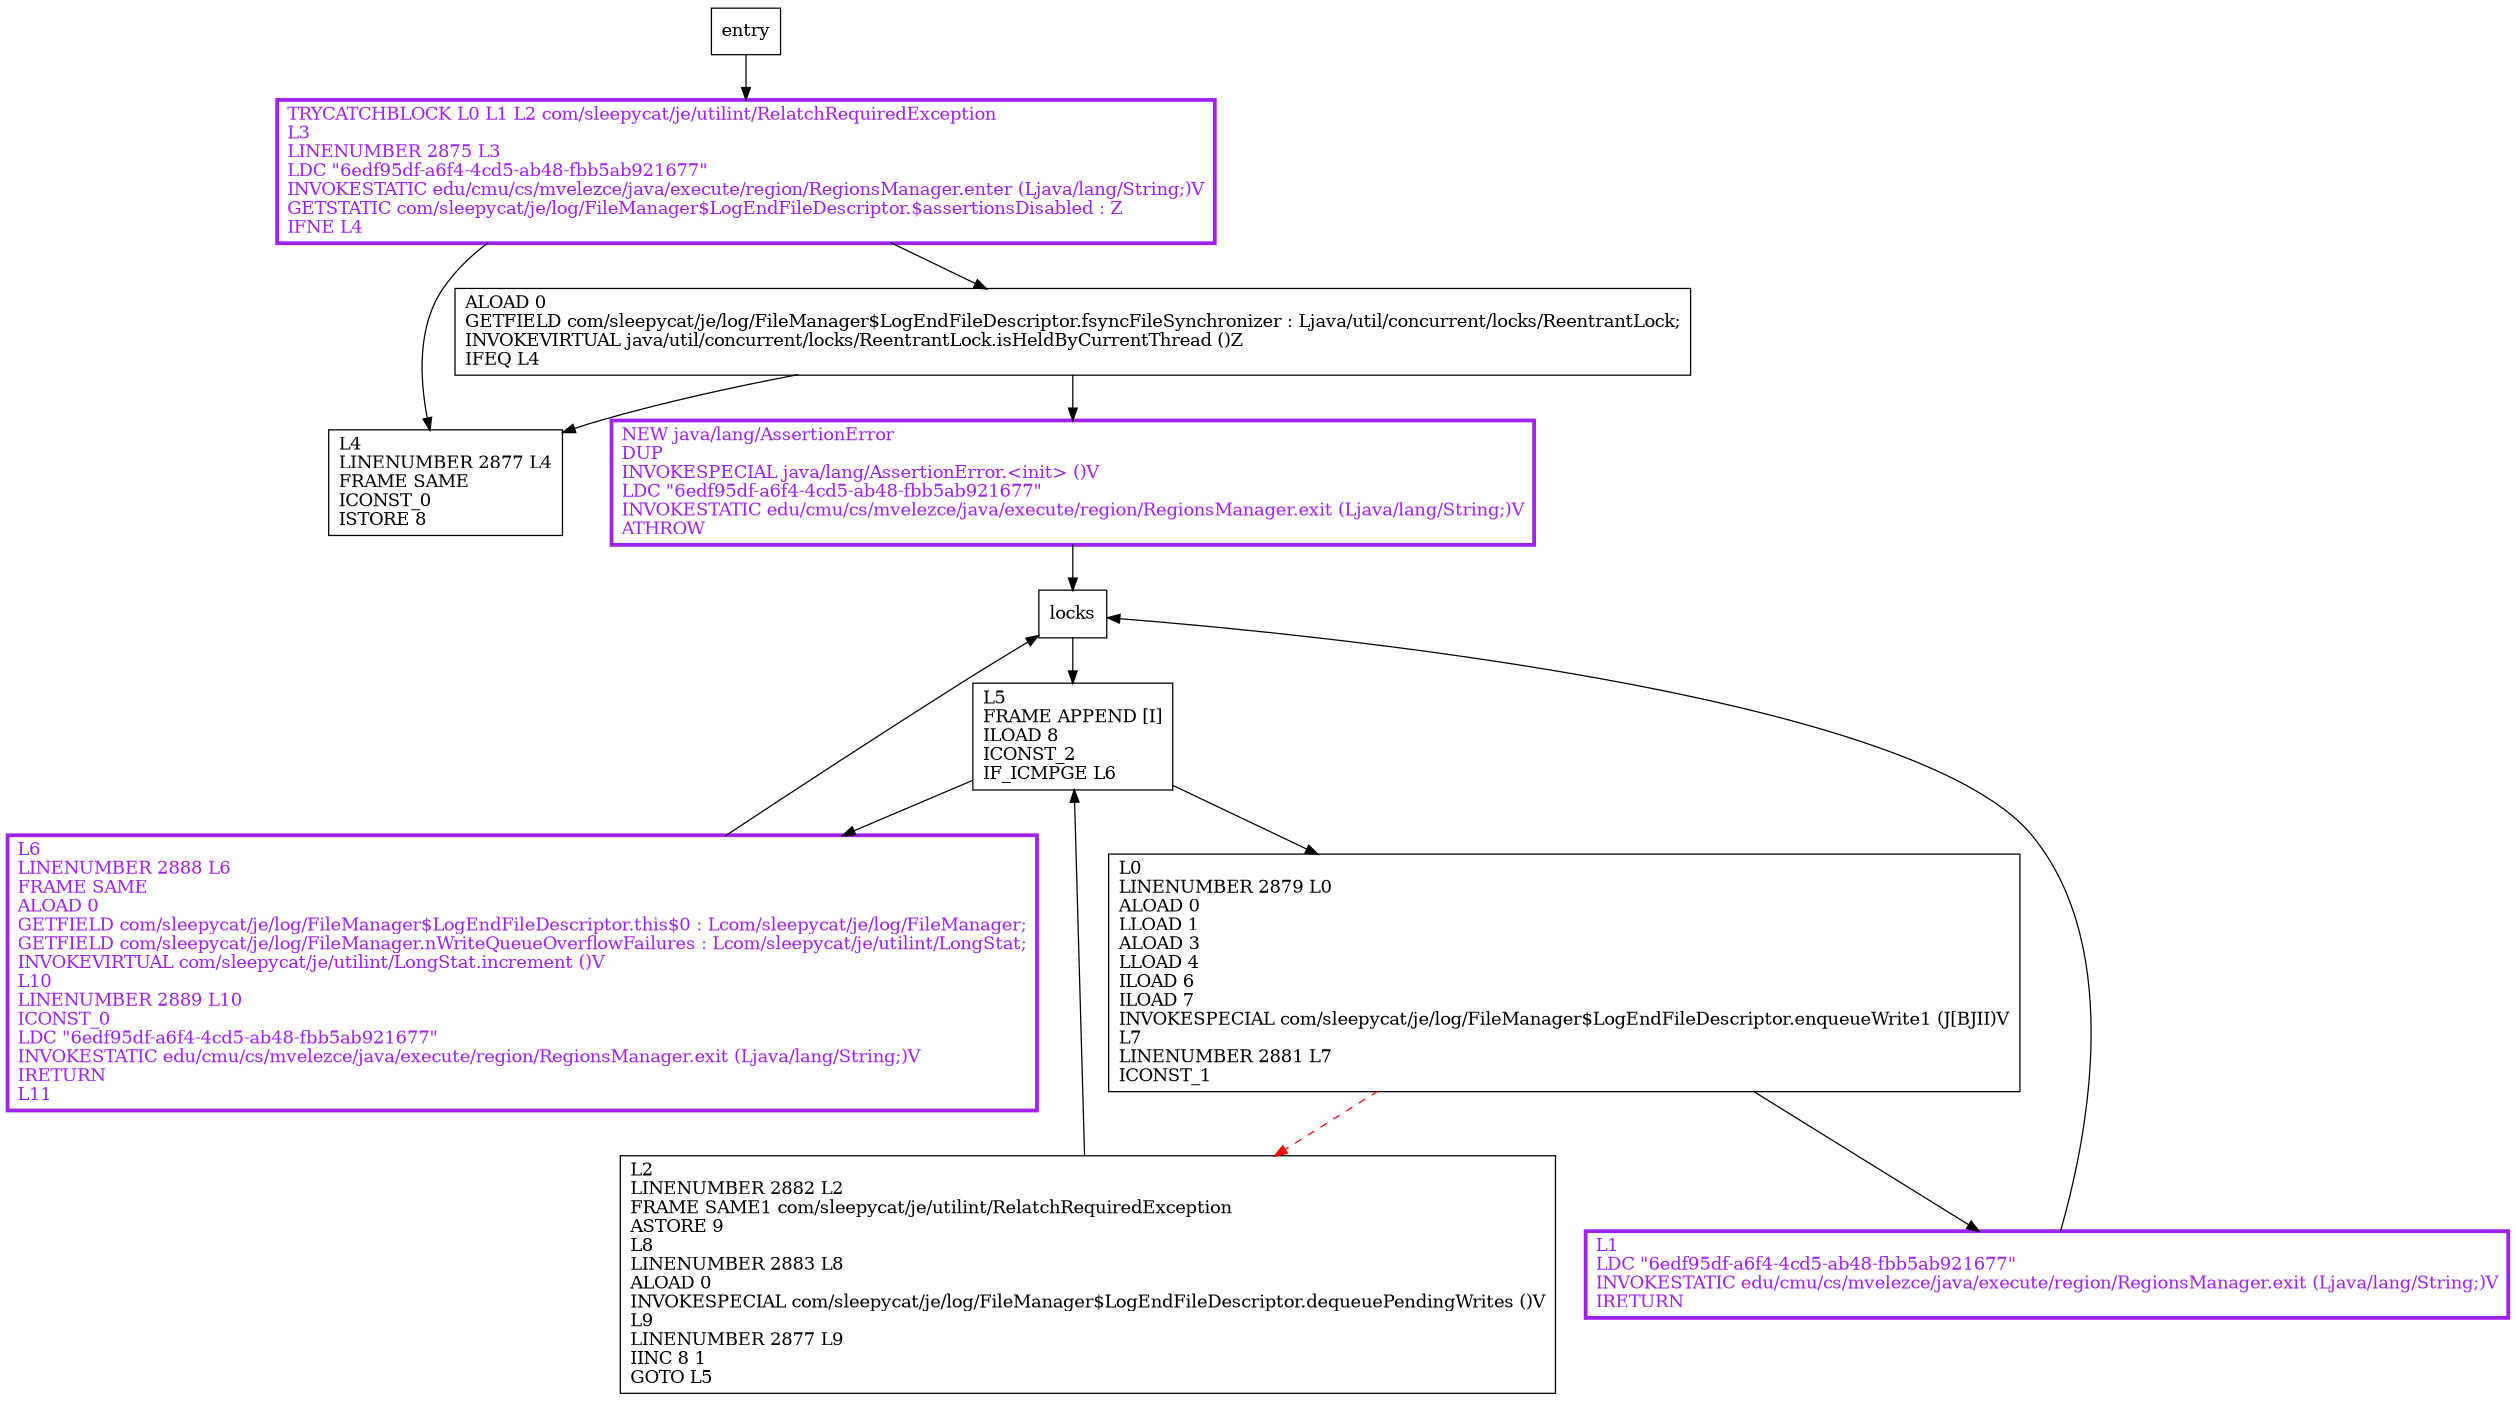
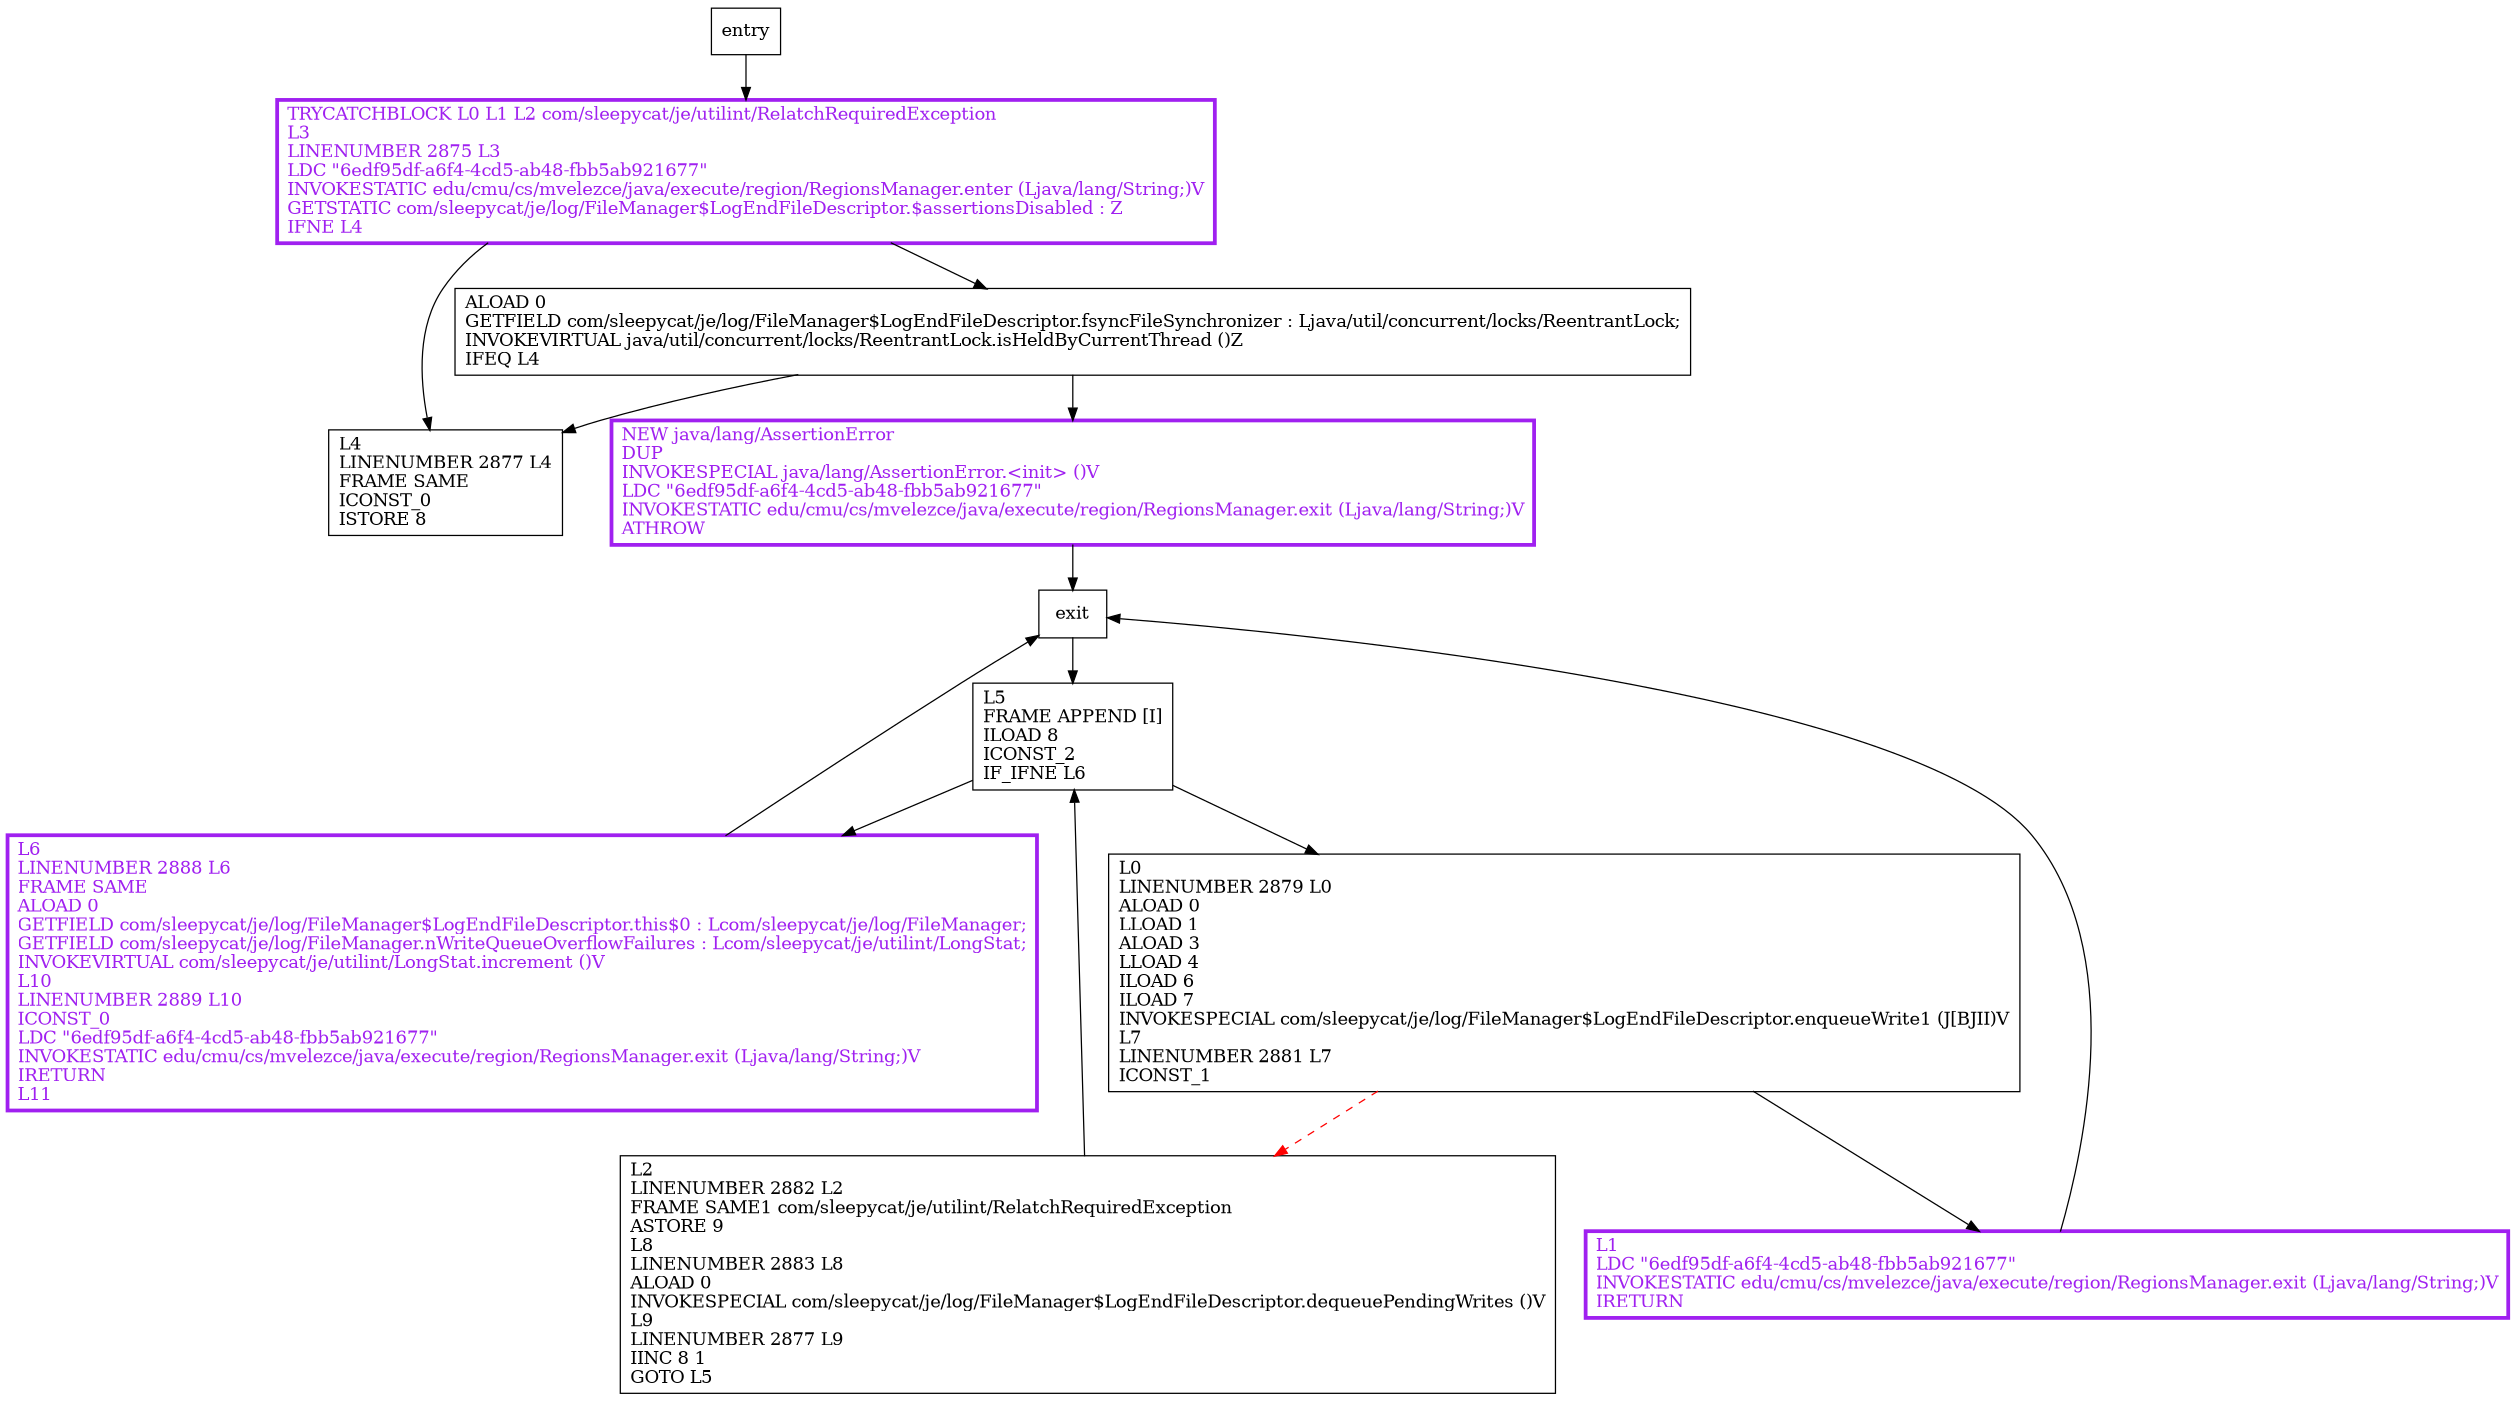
node "locks": label "locks" -> "exit"
node "L5 FRAME APPEND [I] ILOAD 8 ICONST_2 IF_ICMPGE L6": label "L5 FRAME APPEND [I] ILOAD 8 ICONST_2 IF_ICMPGE L6" -> "L5 FRAME APPEND [I] ILOAD 8 ICONST_2 IF_IFNE L6"
